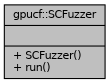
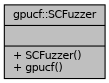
node "gpucf::SCFuzzer": text "+ run()" -> "+ gpucf()"
